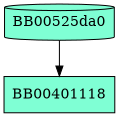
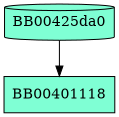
node "BB00525da0": label "BB00525da0" -> "BB00425da0"
